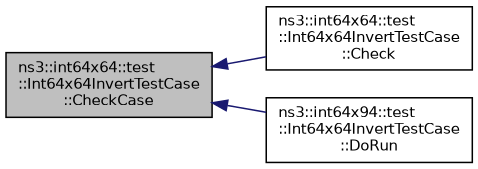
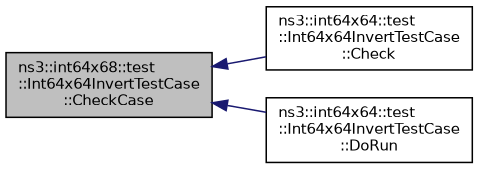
node "ns3::int64x64::test ::Int64x64InvertTestCase ::CheckCase": label "ns3::int64x64::test ::Int64x64InvertTestCase ::CheckCase" -> "ns3::int64x68::test ::Int64x64InvertTestCase ::CheckCase"
node "ns3::int64x94::test ::Int64x64InvertTestCase ::DoRun": label "ns3::int64x94::test ::Int64x64InvertTestCase ::DoRun" -> "ns3::int64x64::test ::Int64x64InvertTestCase ::DoRun"
